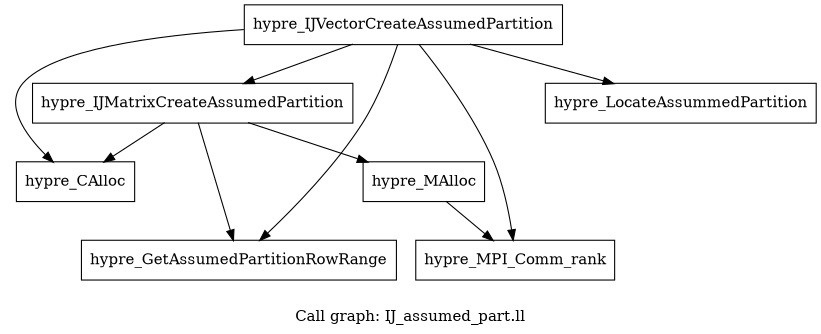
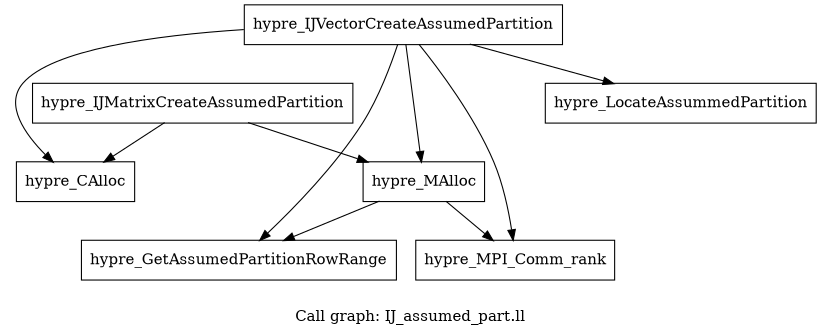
edge "hypre_IJVectorCreateAssumedPartition" -> "hypre_IJMatrixCreateAssumedPartition": now "hypre_IJVectorCreateAssumedPartition" -> "hypre_MAlloc"
edge "hypre_IJMatrixCreateAssumedPartition" -> "hypre_GetAssumedPartitionRowRange": now "hypre_MAlloc" -> "hypre_GetAssumedPartitionRowRange"
